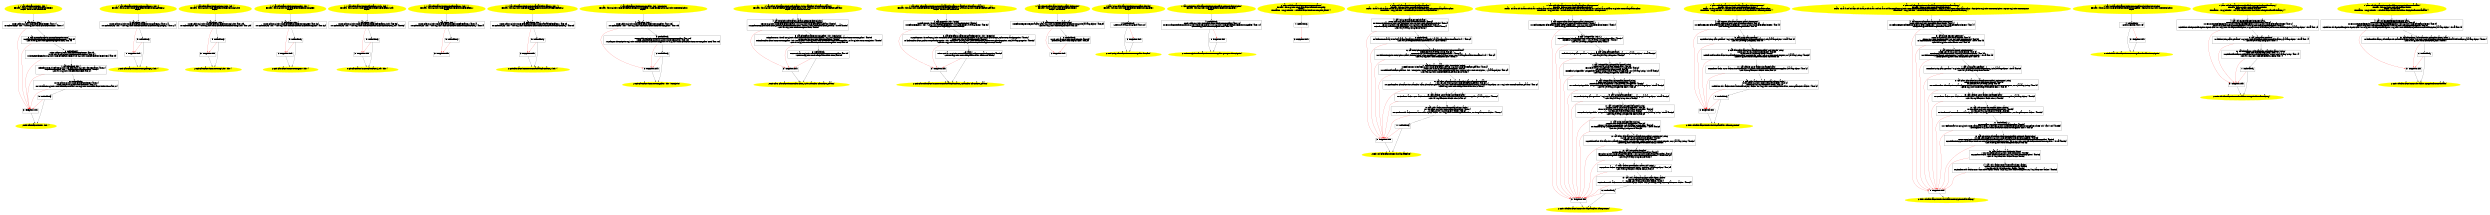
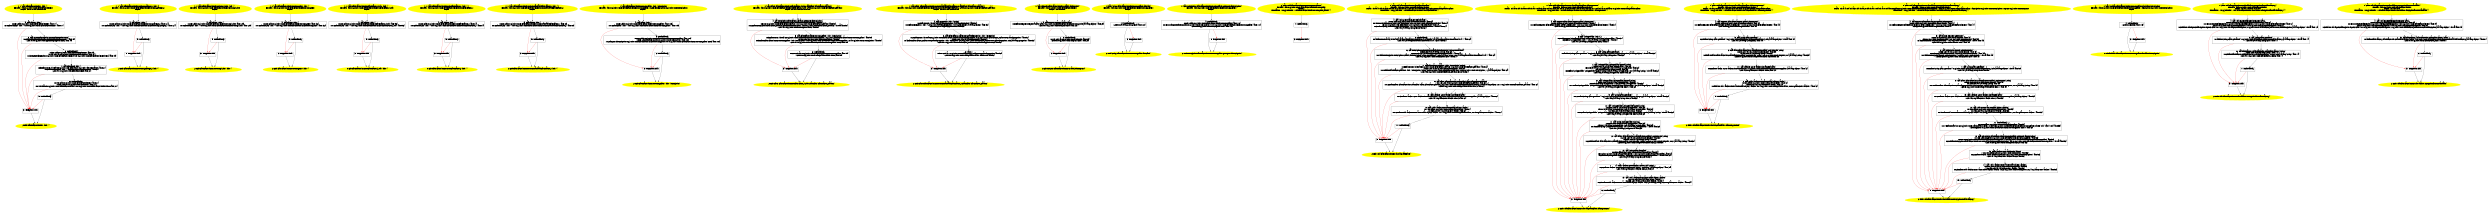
node "2: Exit FilterFactoriesTest$NonFilterFactory.<init>()": added
node "2: Exit Request FilterFactoriesTest.createSuiteRequest()": added
node "15:  method_body": added
